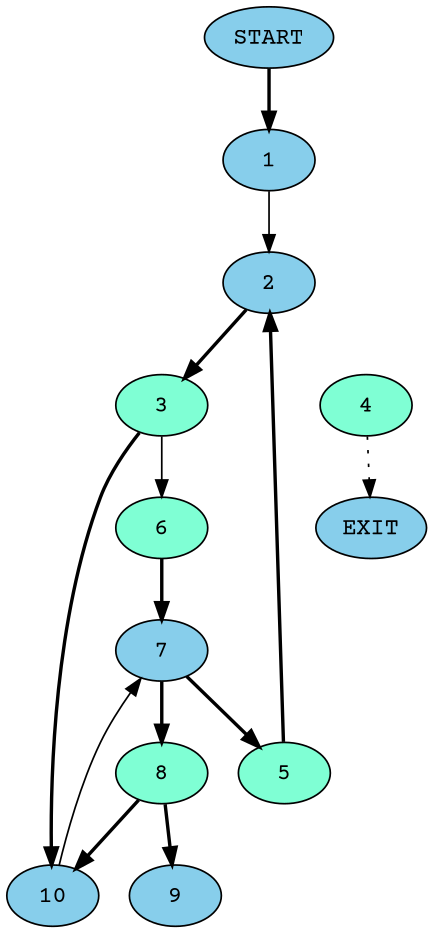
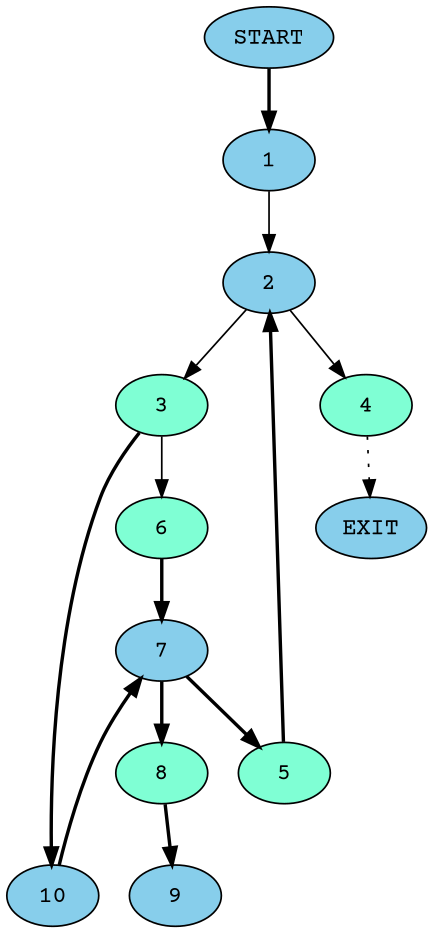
edge "2" -> "3": style bold -> solid
edge "2" -> "4": added
edge "10" -> "7": style solid -> bold
edge "8" -> "10": removed
